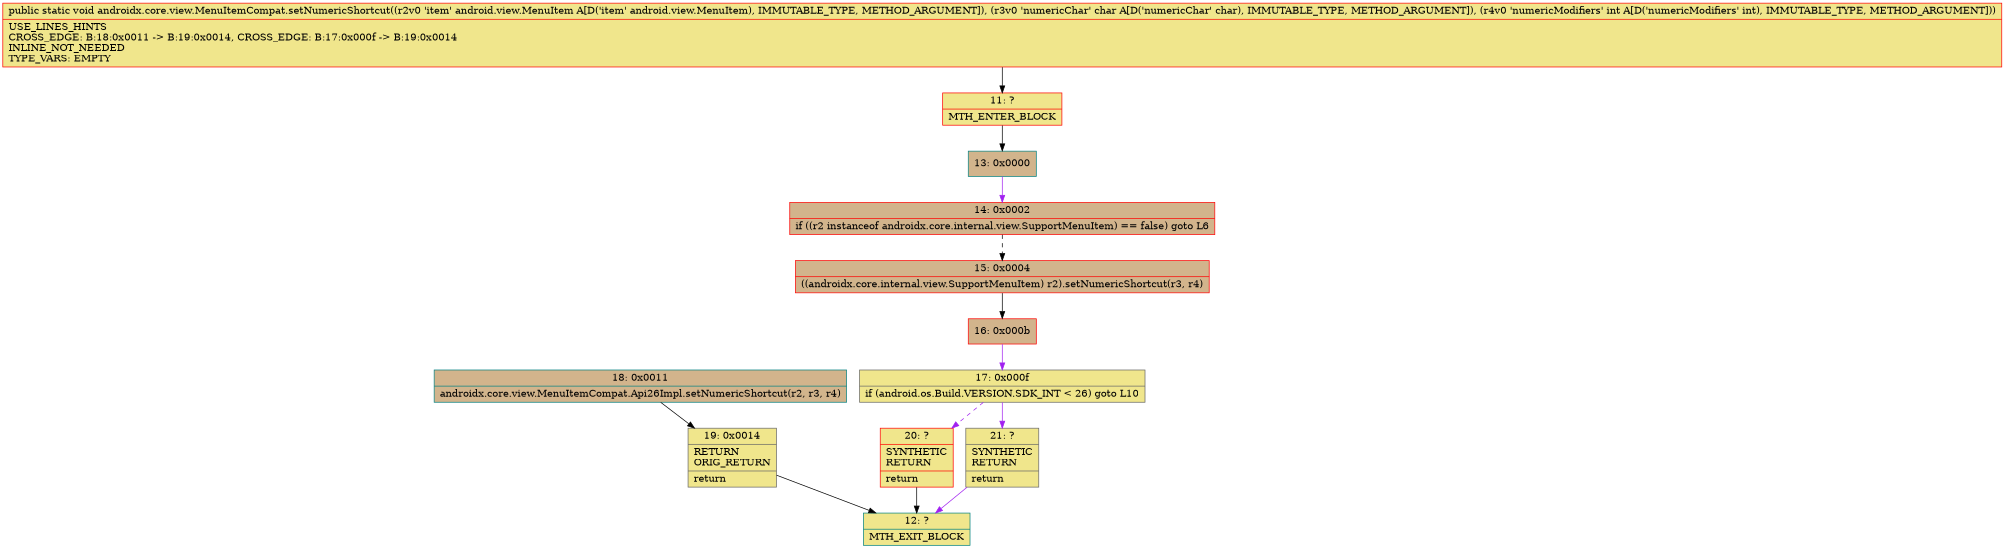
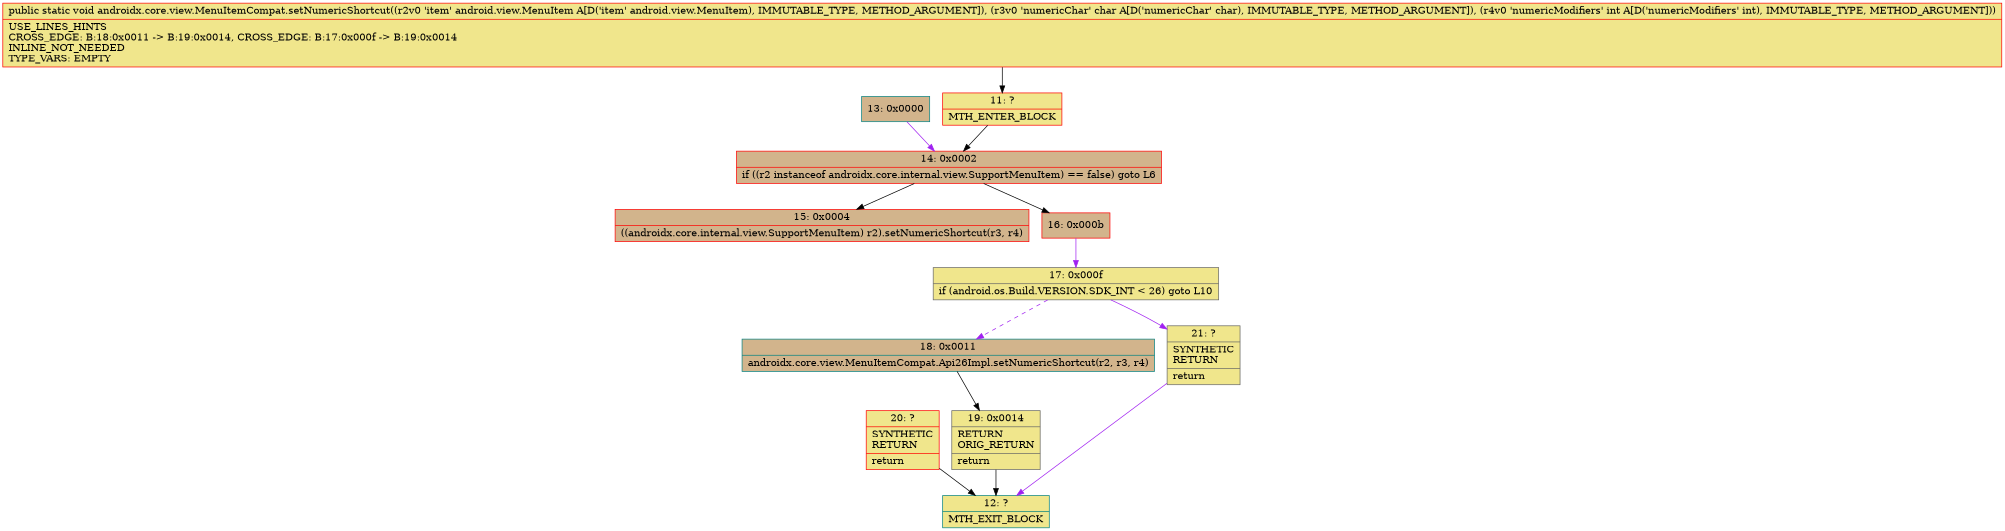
edge "11: ?" -> "13: 0x0000": now "11: ?" -> "14: 0x0002"
edge "14: 0x0002" -> "15: 0x0004": style dashed -> solid
edge "15: 0x0004" -> "16: 0x000b": now "14: 0x0002" -> "16: 0x000b"
edge "17: 0x000f" -> "20: ?": now "17: 0x000f" -> "18: 0x0011"
